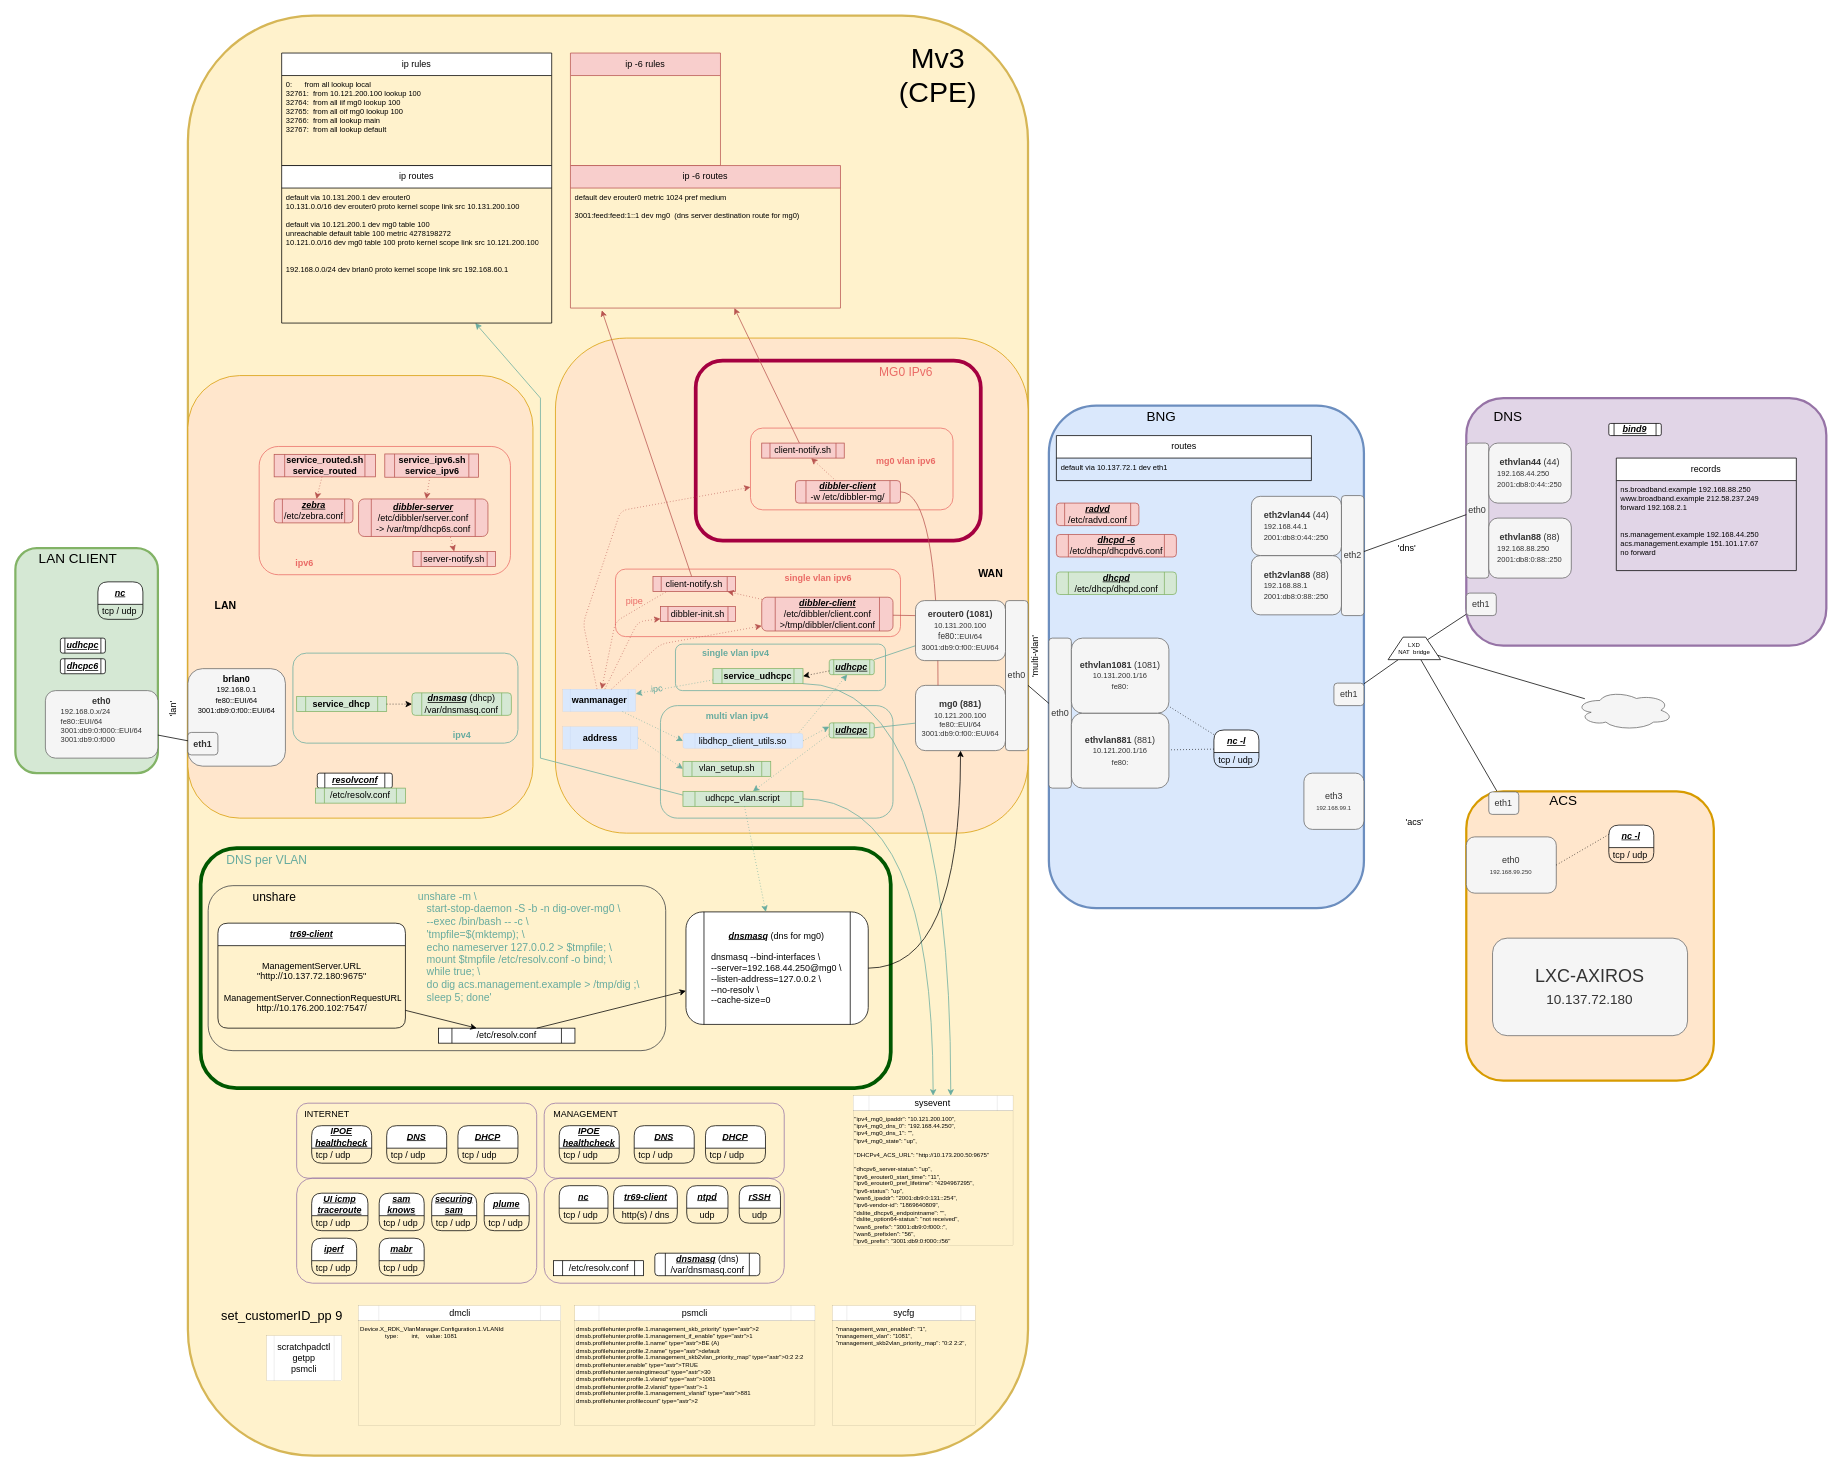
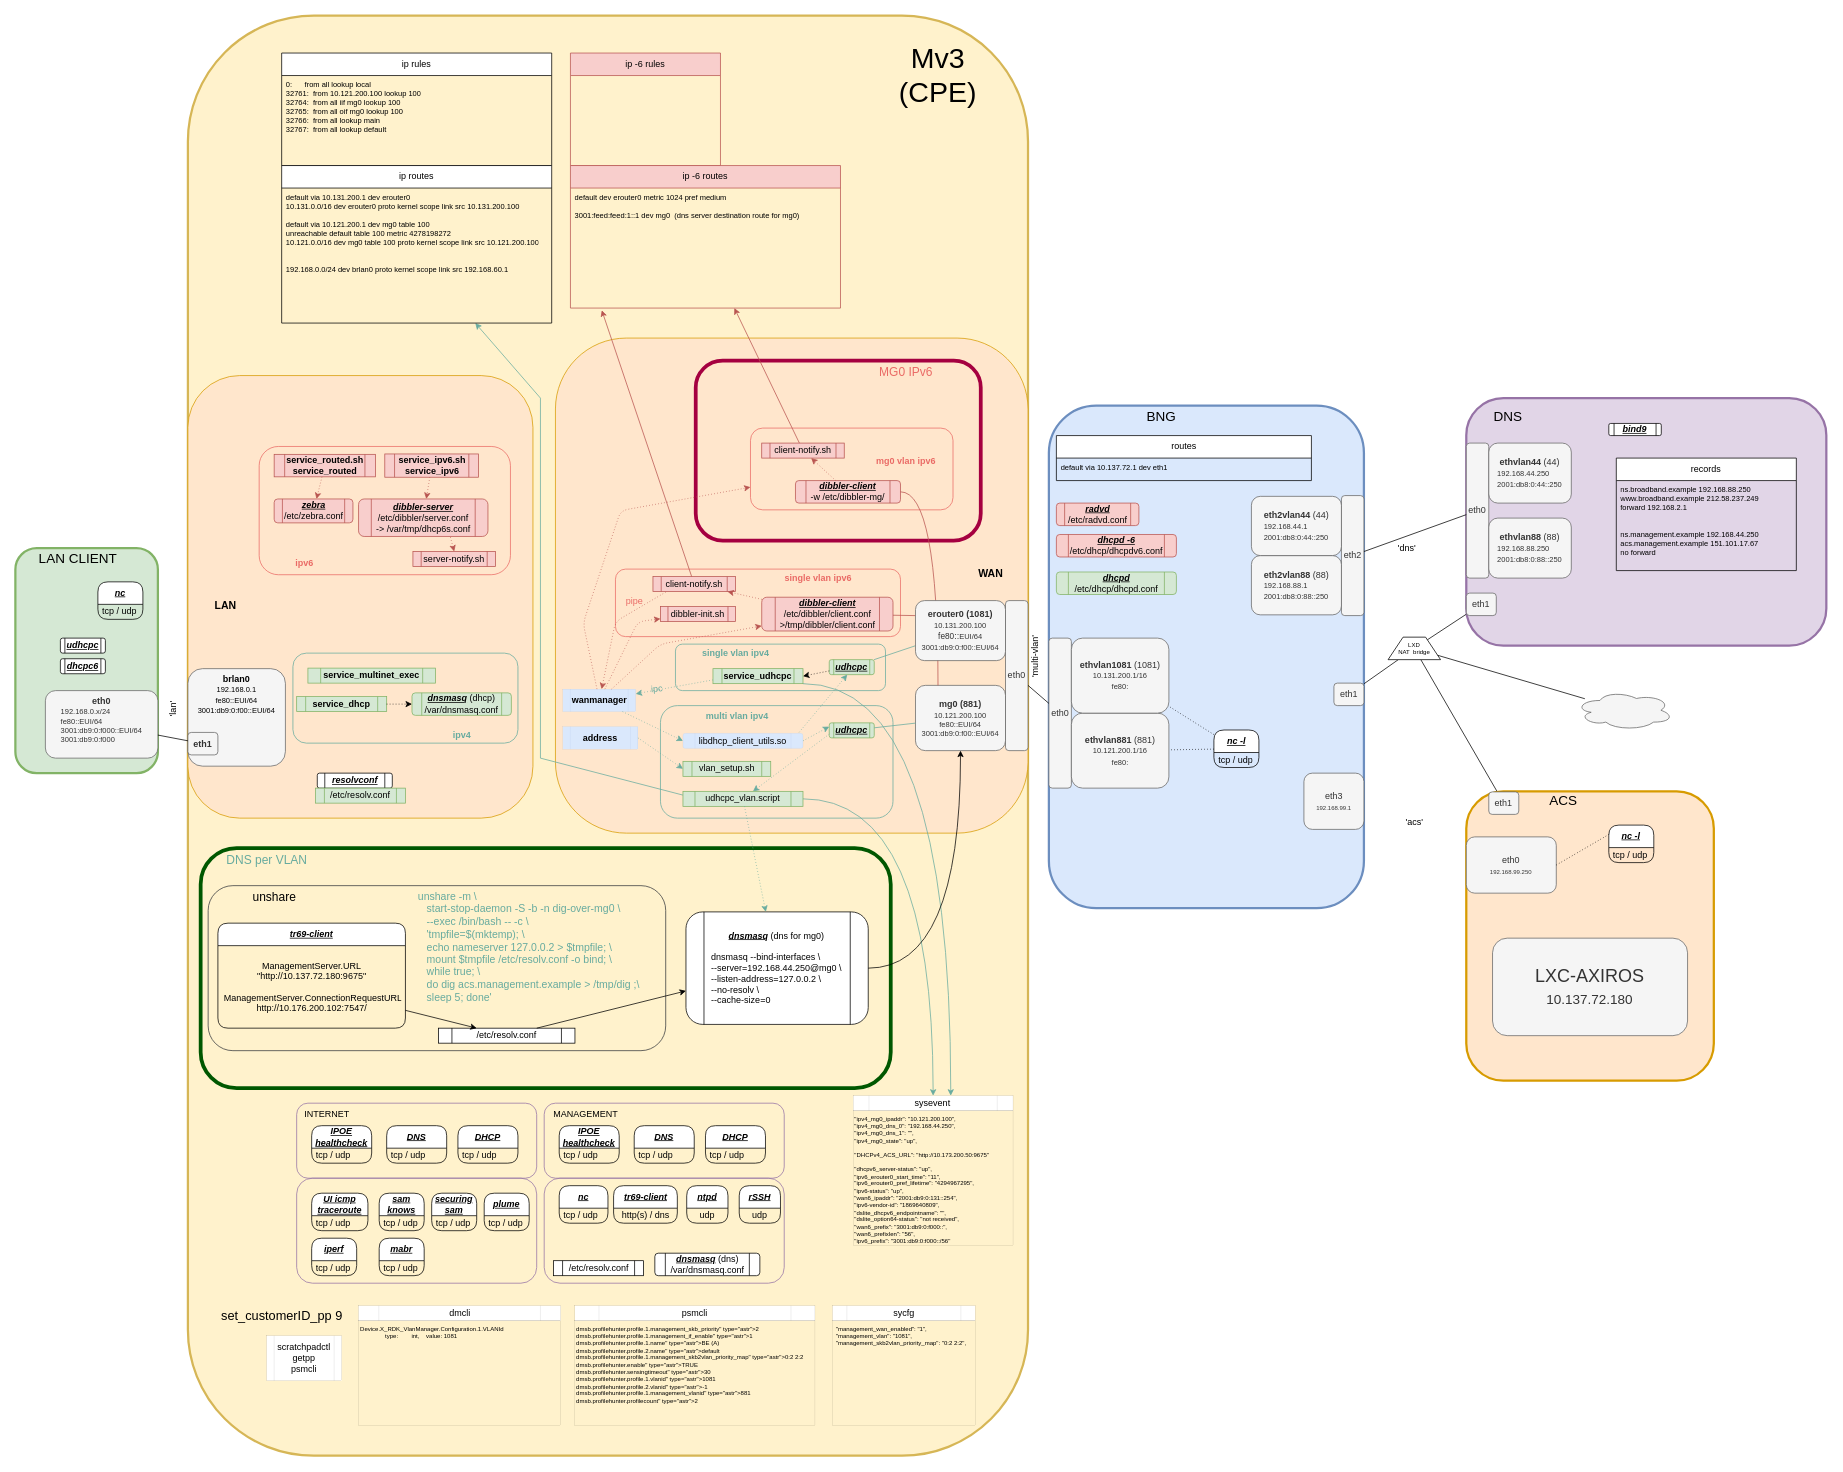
node "service_multinet_exec": added
